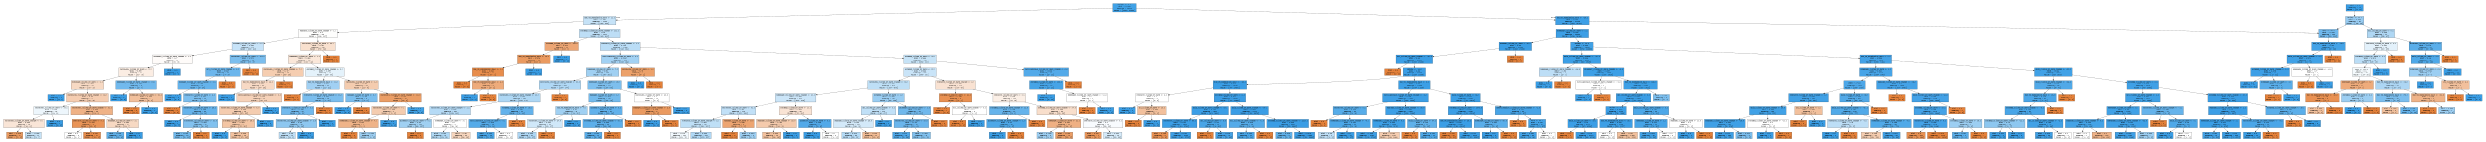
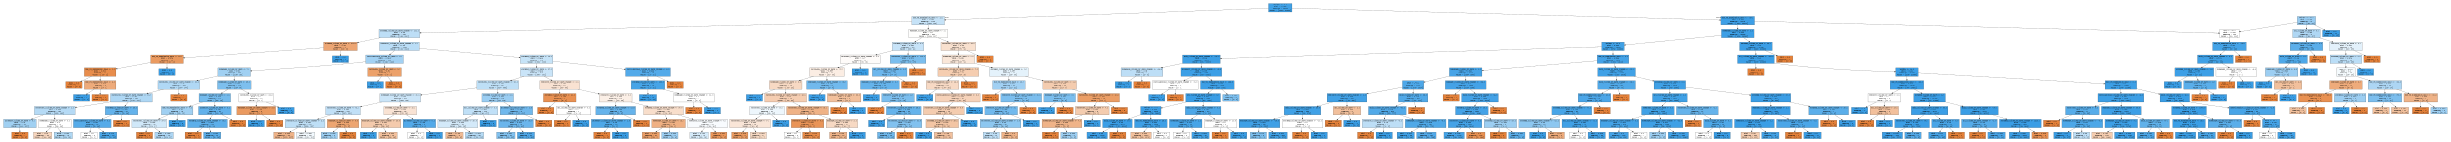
edge "gini = 0.0 samples = 12 value = [0, 12]" -> "weight <= 27.5 gini = 0.437 samples = 87 value = [28, 59]": reversed
node "date <= 68.0 gini = 0.341 samples = 142 value = [31, 111]": fillcolor #399de5b8 -> #e5813900
node "gini = 0.0 samples = 8 value = [8, 0]": fillcolor #399de5f5 -> #e58139ff
node "gini = 0.291 samples = 17 value = [3, 14]": fillcolor #399de5c8 -> #e581397f
node "gini = 0.486 samples = 12 value = [5, 7]": fillcolor #399de549 -> #e581394d
node "gini = 0.408 samples = 14 value = [10, 4]": fillcolor #399de5cc -> #e5813999
node "gini = 0.0 samples = 5 value = [0, 5]": fillcolor #399de5ff -> #e5813999
node "gini = 0.469 samples = 412 value = [155, 257]": fillcolor #399de565 -> #e5813999
node "gini = 0.198 samples = 9 value = [1, 8]": fillcolor #e58139df -> #399de5df
node "gini = 0.278 samples = 6 value = [1, 5]": fillcolor #399de5cc -> #e58139df
node "gini = 0.137 samples = 27 value = [2, 25]": fillcolor #e58139ff -> #399de5eb
node "gini = 0.198 samples = 797 value = [89, 708]": fillcolor #e5813966 -> #399de5df
node "gini = 0.106 samples = 1754 value = [98, 1656]": fillcolor #e58139ff -> #399de5f0
node "gini = 0.375 samples = 4 value = [3, 1]": fillcolor #399de5fb -> #e58139aa
node "gini = 0.1 samples = 454 value = [24, 430]": fillcolor #e5813999 -> #399de5f1
node "gini = 0.015 samples = 660 value = [5, 655]": fillcolor #399de5fd -> #e5813966
